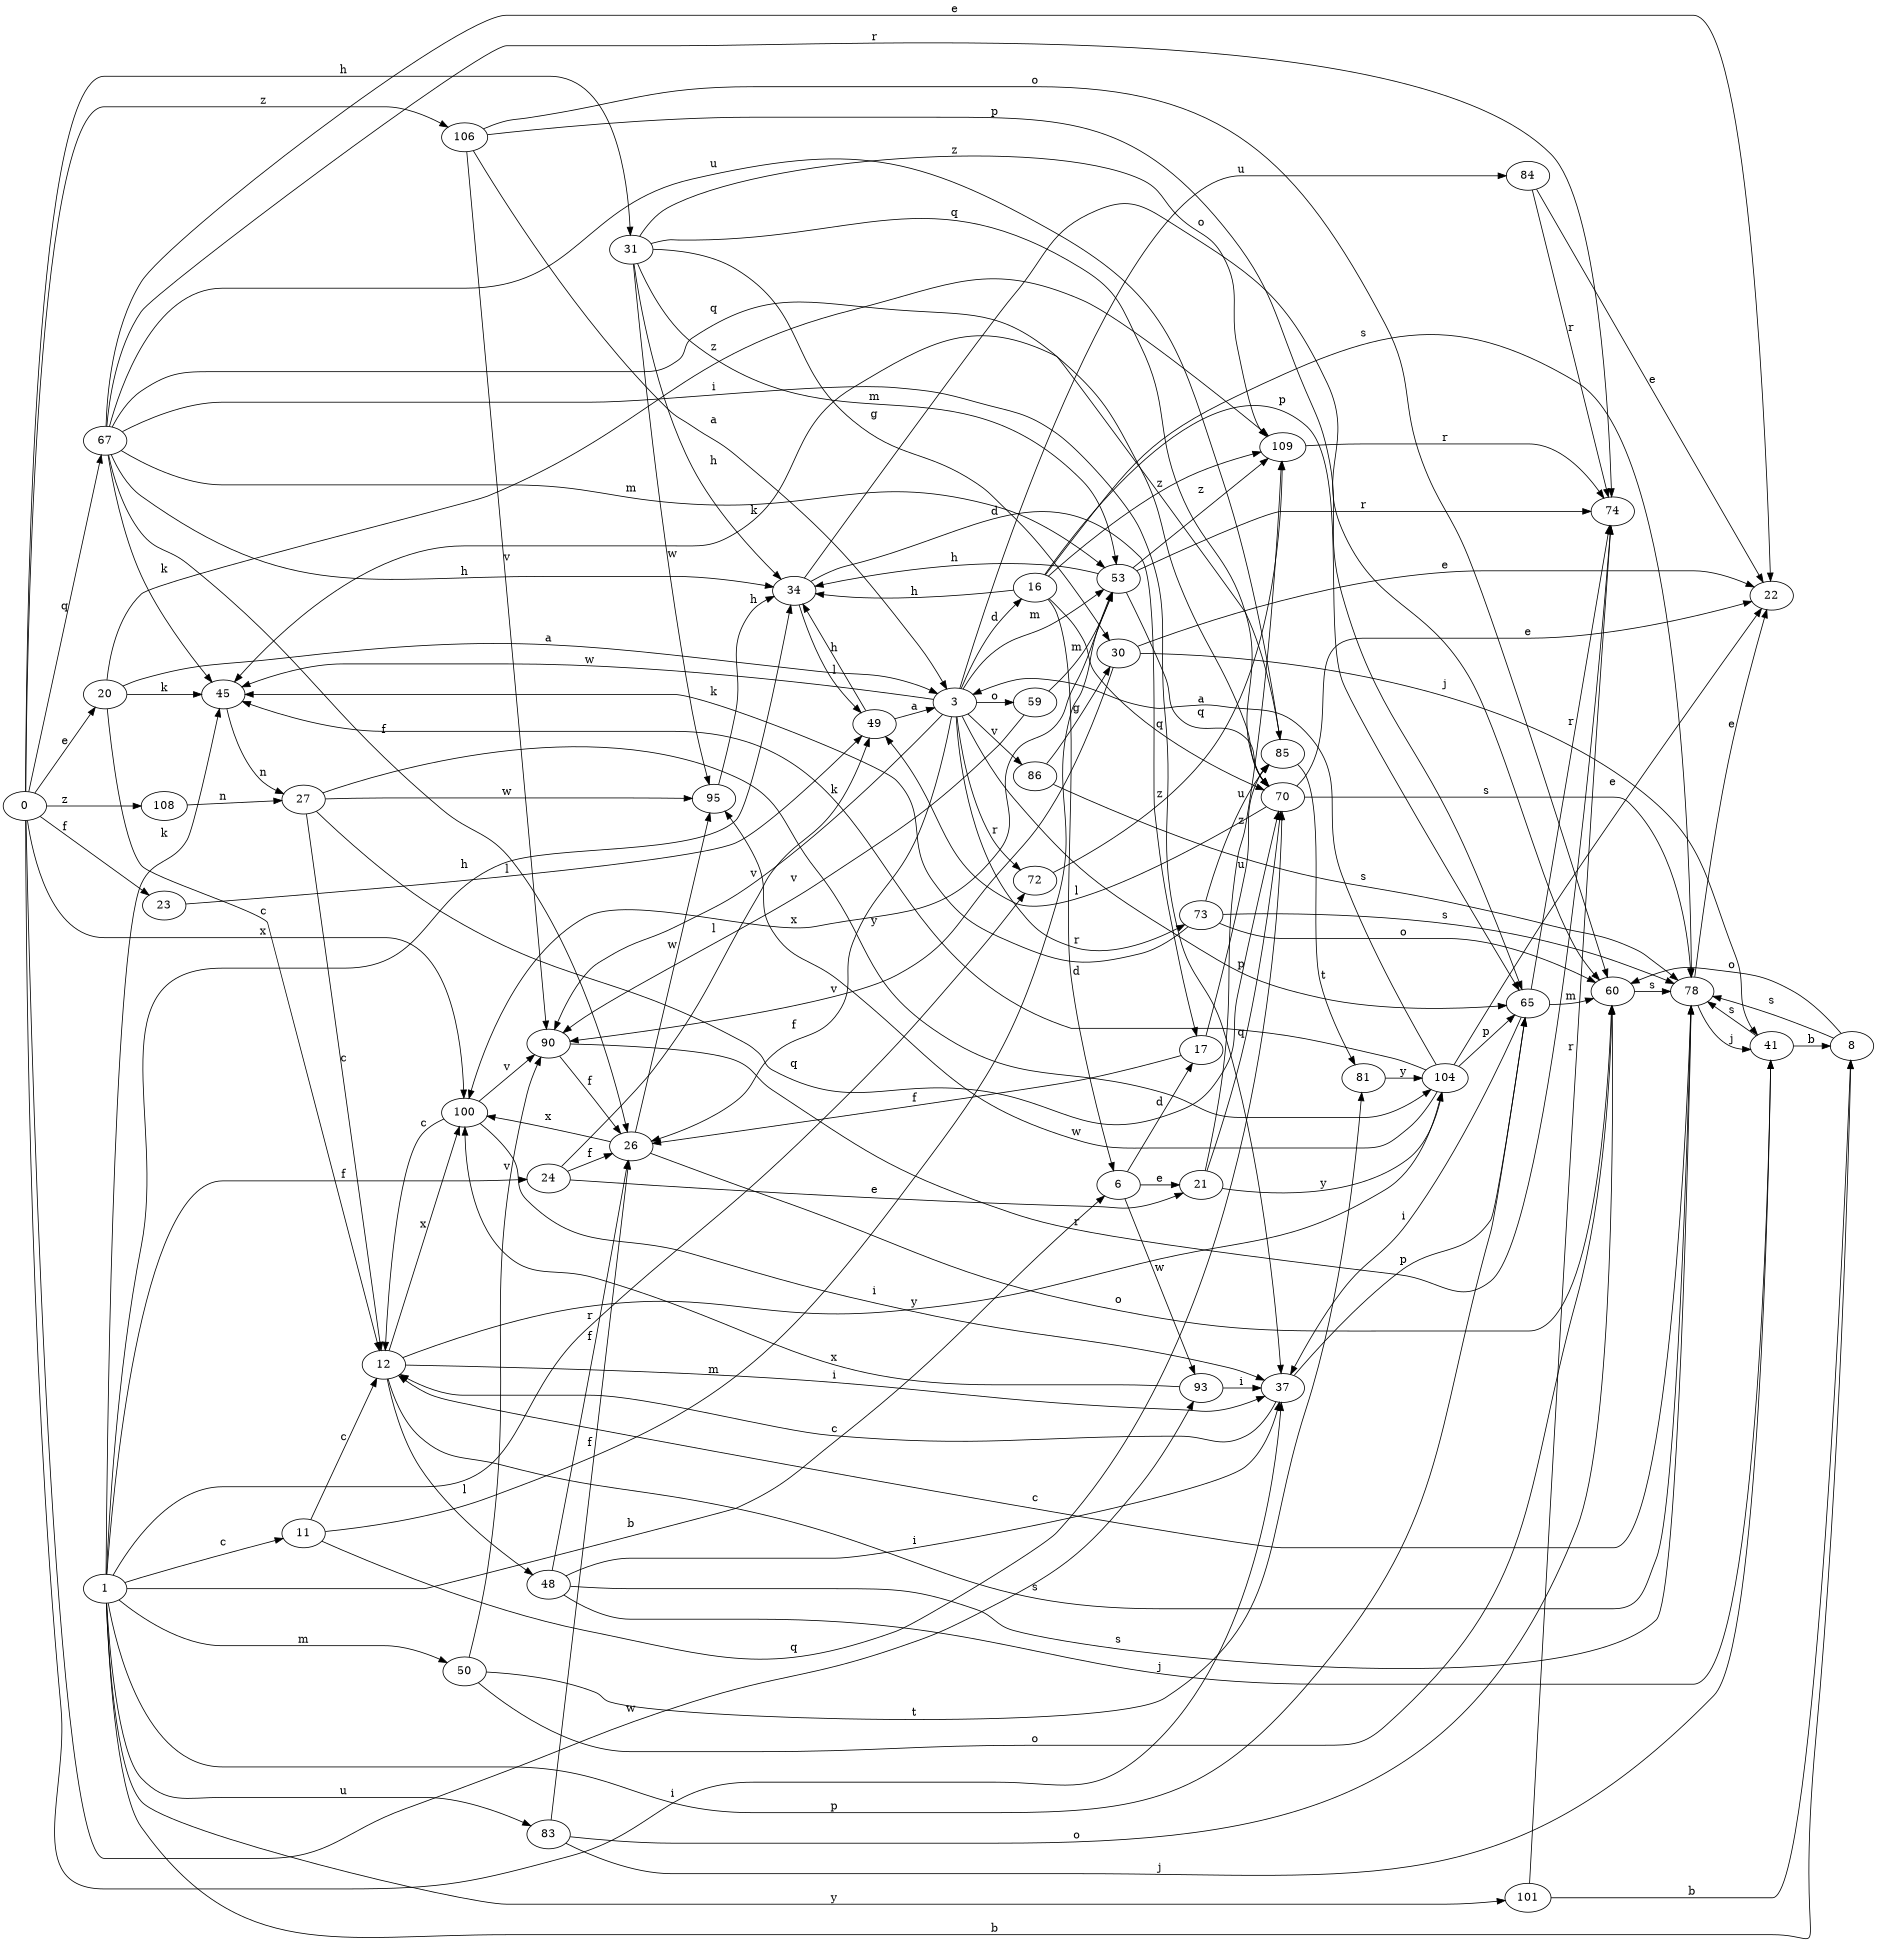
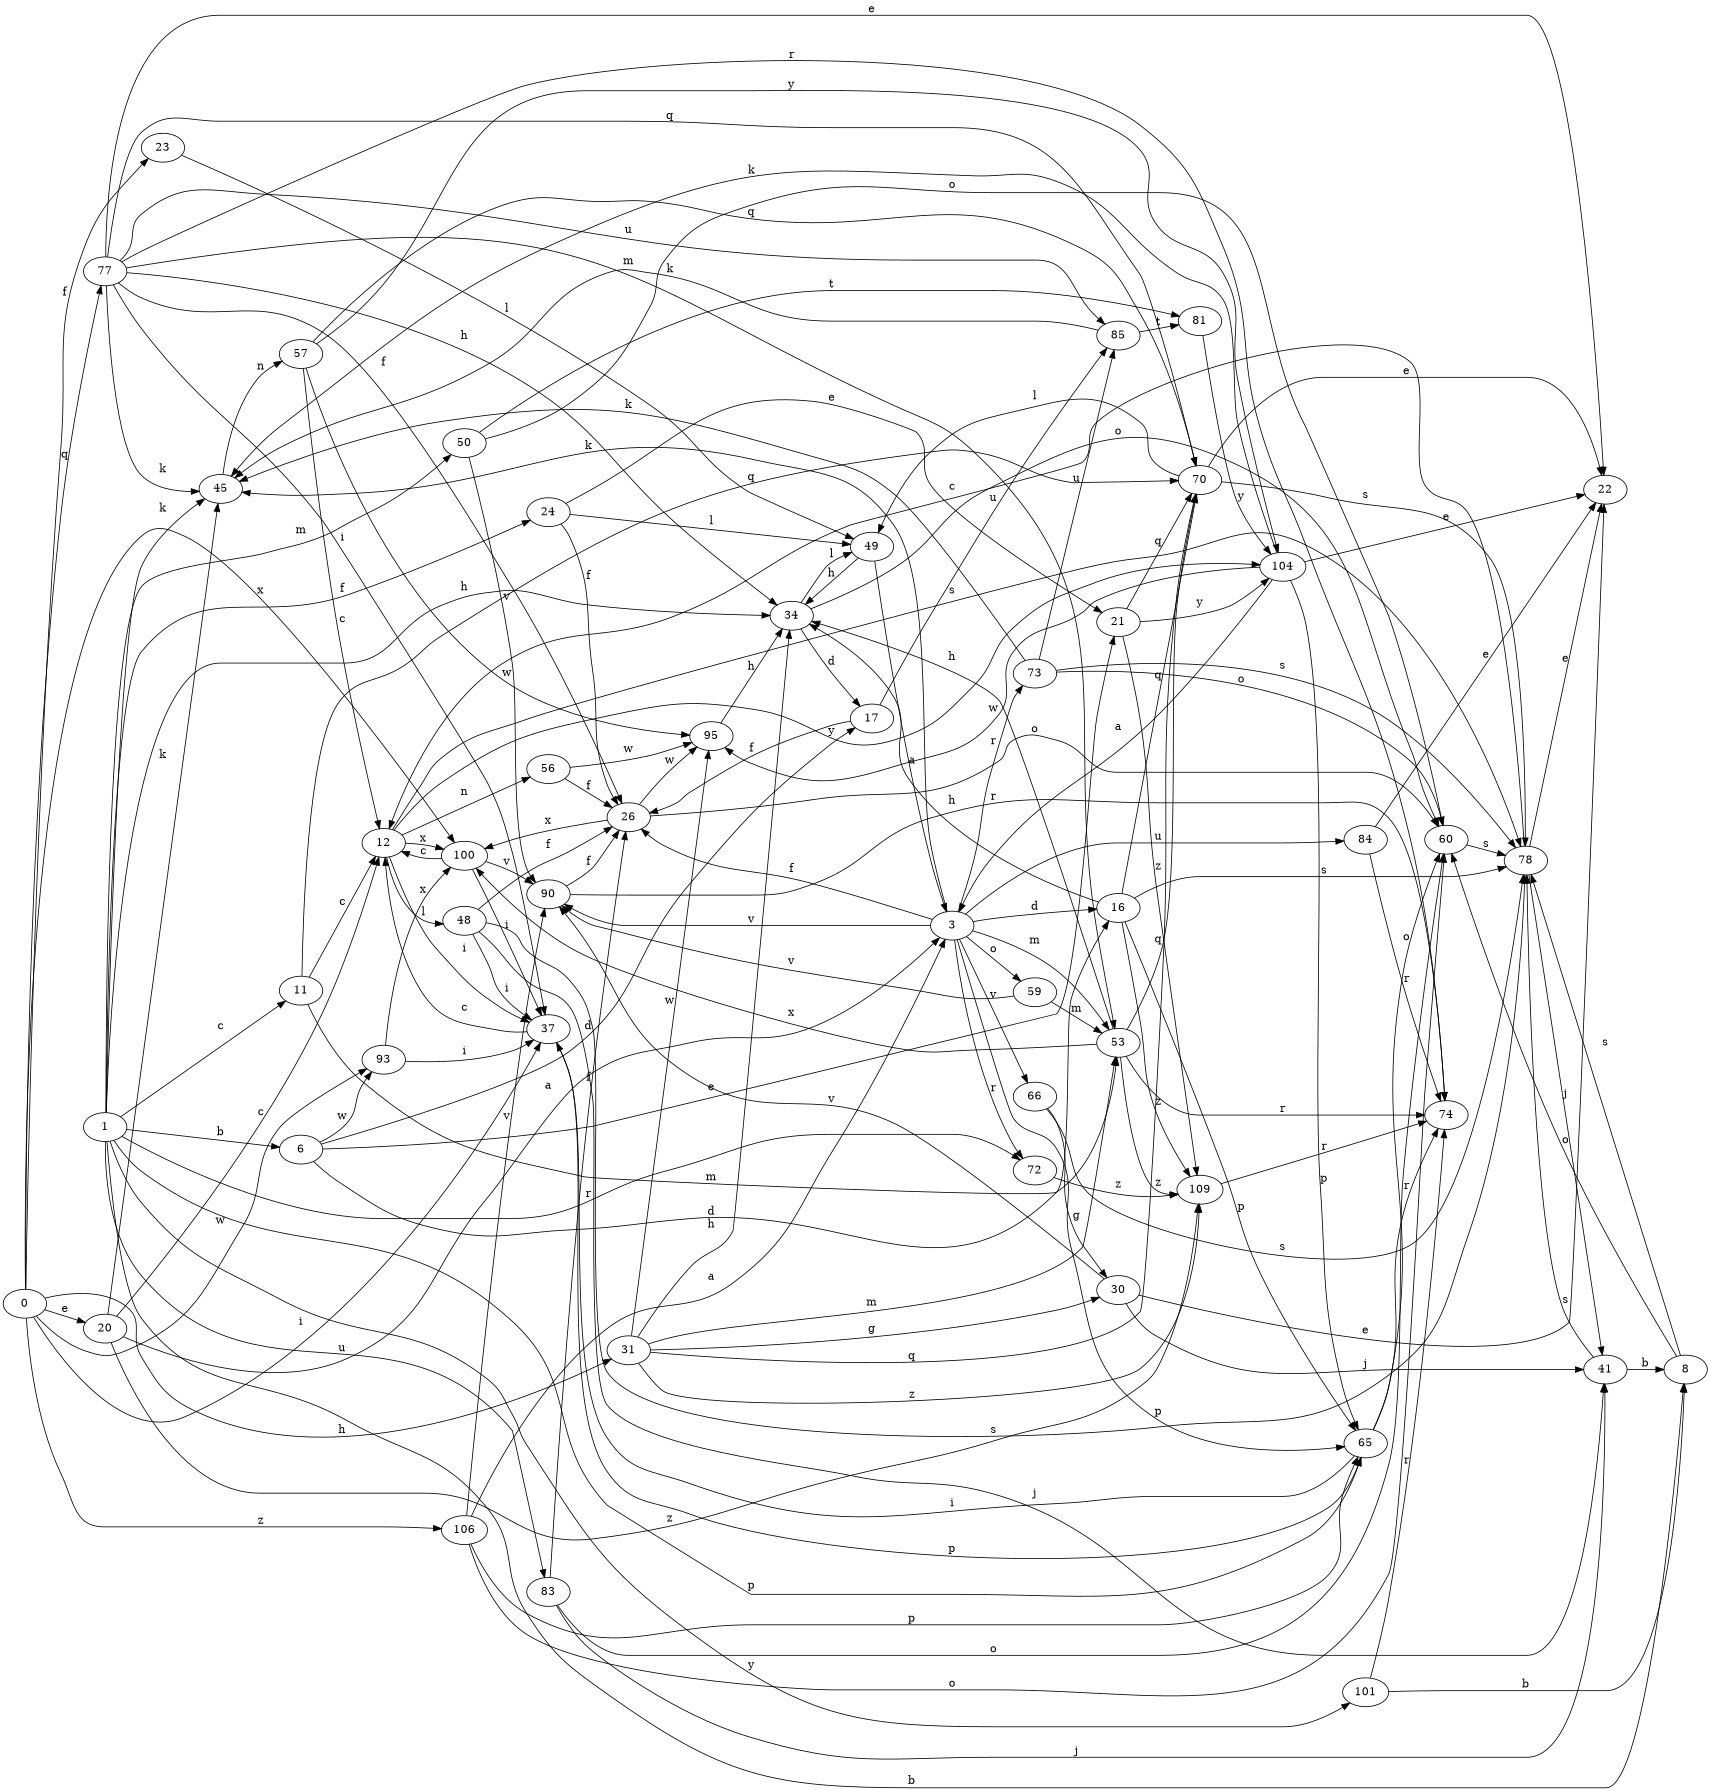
node "67": label "67" -> "77"
edge "3" -> "45": label "w" -> "k"
node "56": added
node "86": label "86" -> "66"
node "27": label "27" -> "57"
node "108": removed
edge "16" -> "6": reversed
edge "65" -> "60": label "m" -> "o"
